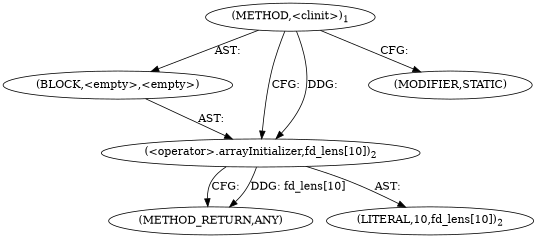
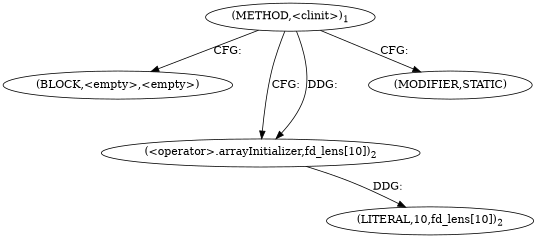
edge "(METHOD,<clinit>)" -> "(BLOCK,<empty>,<empty>)": label "AST: " -> "CFG: "
edge "(BLOCK,<empty>,<empty>)" -> "(<operator>.arrayInitializer,fd_lens[10])": removed, label "AST:"
edge "(<operator>.arrayInitializer,fd_lens[10])" -> "(LITERAL,10,fd_lens[10])": label "AST: " -> "DDG: "
node "(METHOD_RETURN,ANY)": removed
